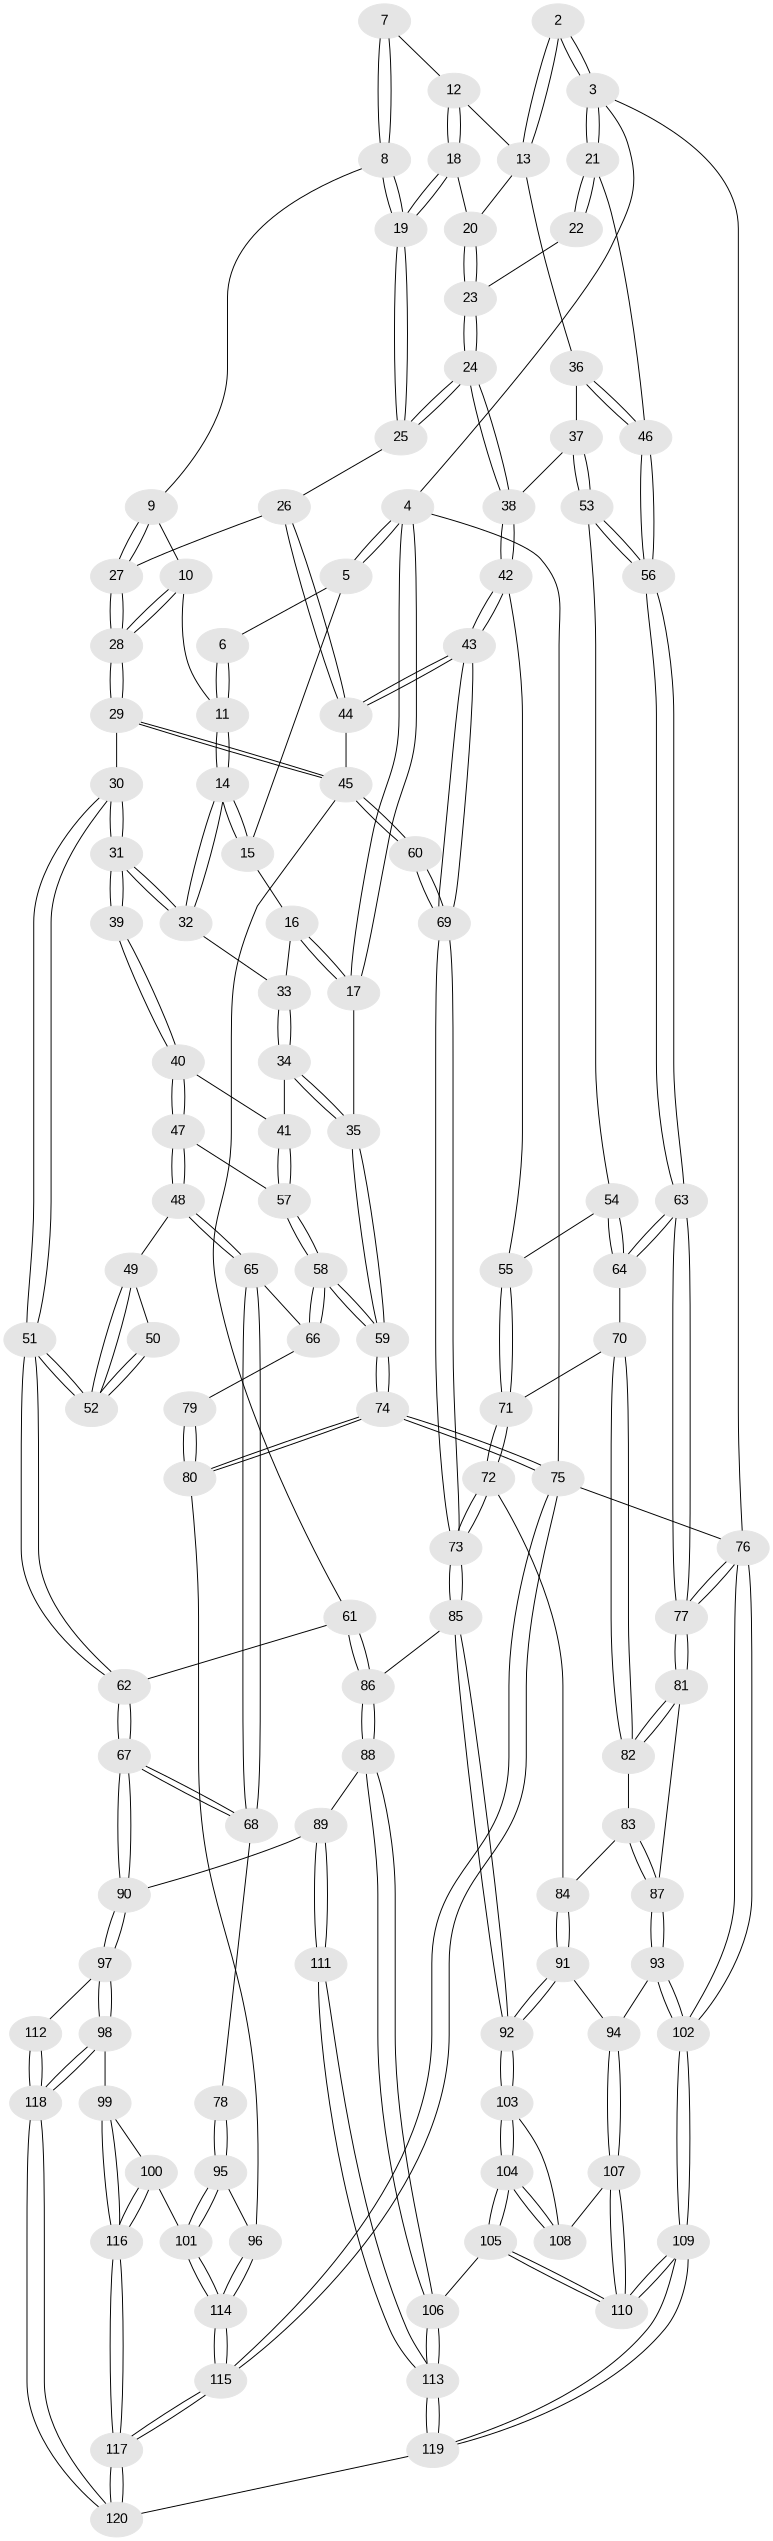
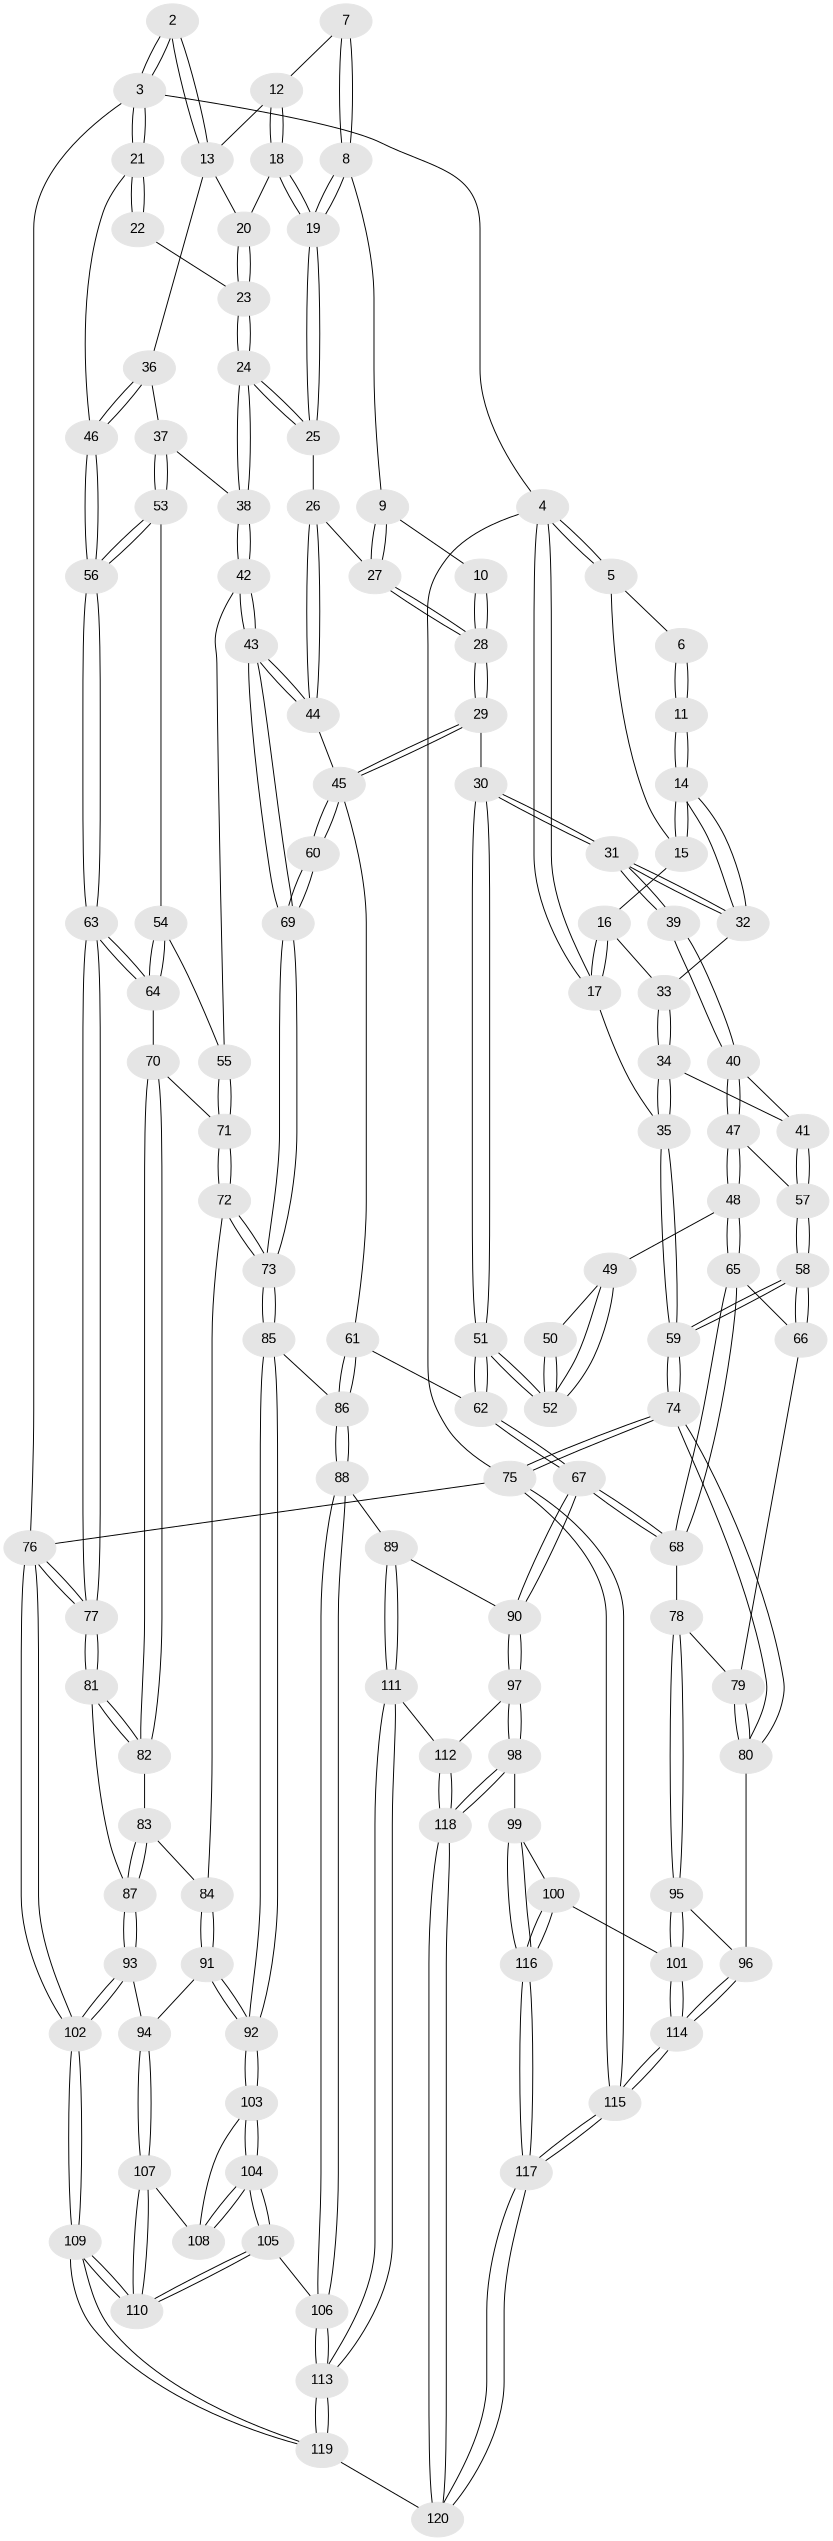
edge "10" -- "11": removed
edge "78" -- "79": added
edge "111" -- "112": added
